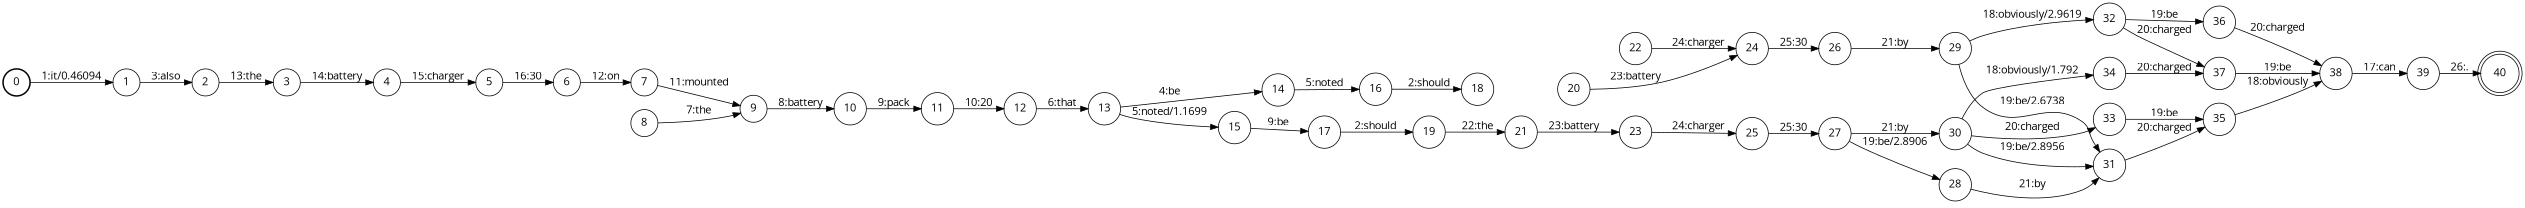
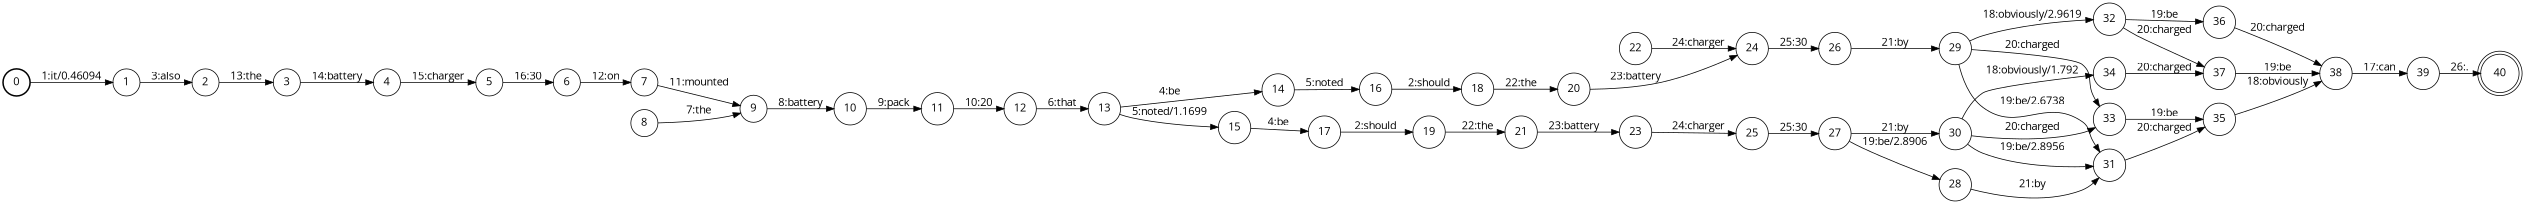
edge "29" -> "33": added, label "20:charged"
edge "18" -> "20": added, label "22:the"
edge "15" -> "17": label "9:be" -> "4:be"
